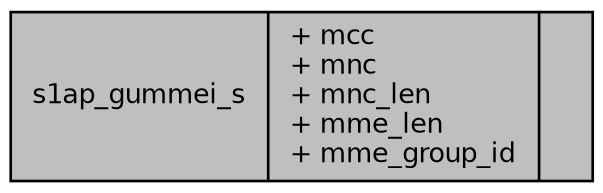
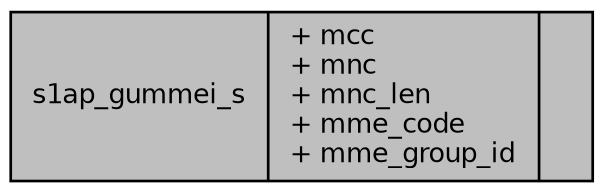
node "s1ap_gummei_s": text "+ mme_len" -> "+ mme_code"
